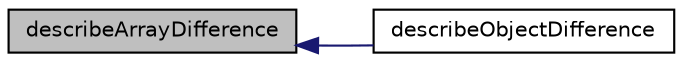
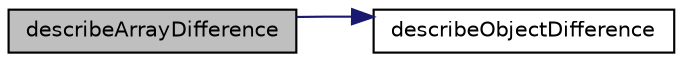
edge "describeObjectDifference" -> "describeArrayDifference": reversed
